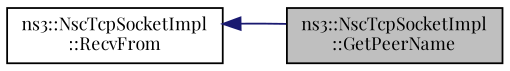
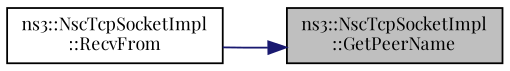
edge "ns3::NscTcpSocketImpl ::GetPeerName" -> "ns3::NscTcpSocketImpl ::RecvFrom": reversed
